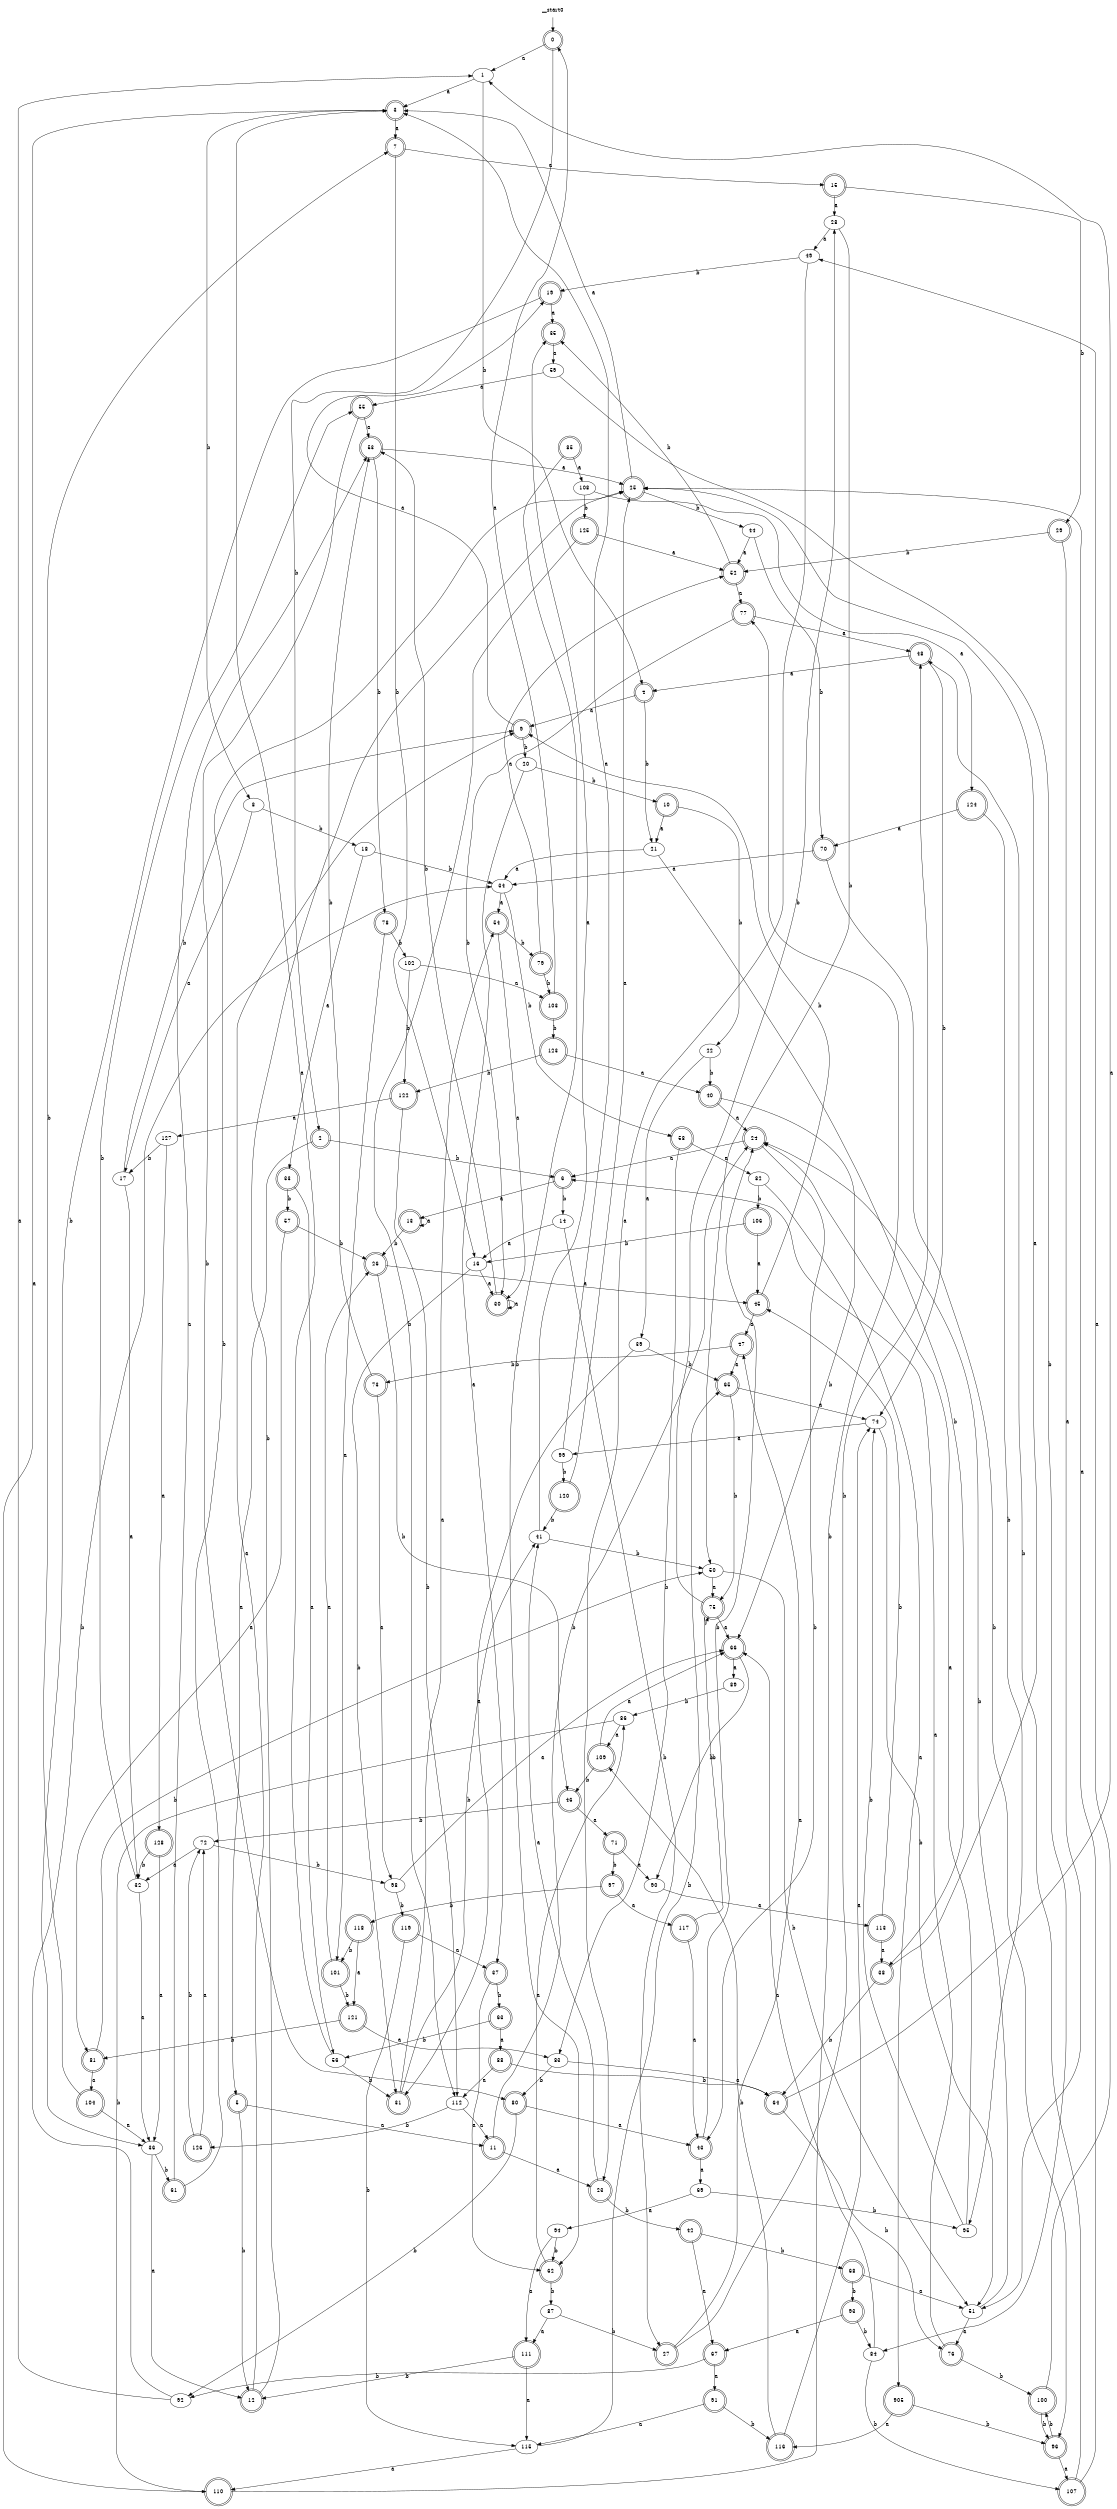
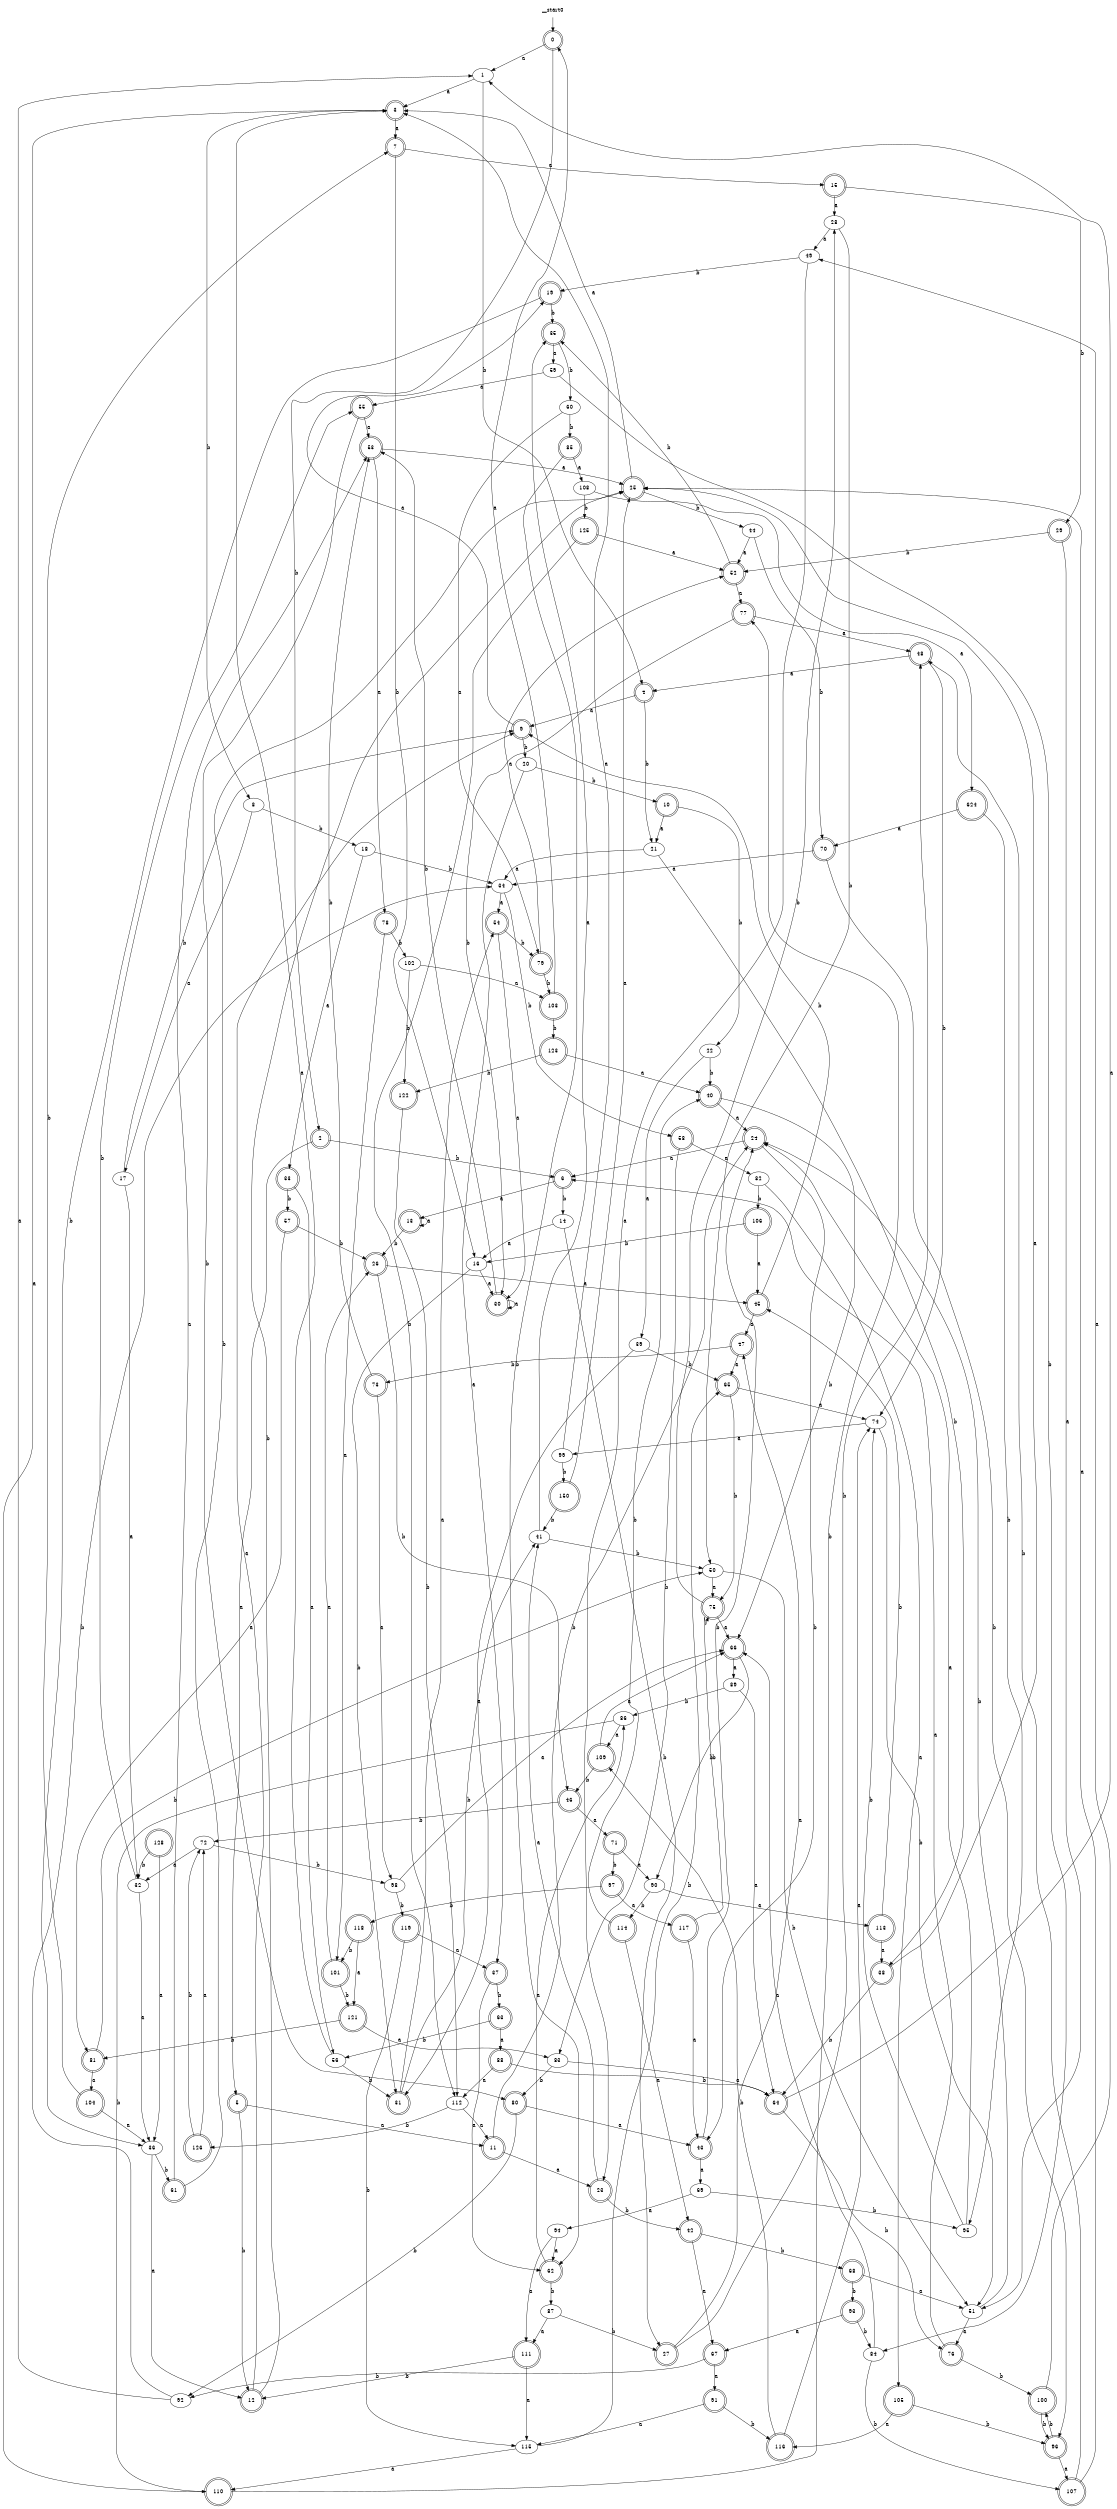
edge "19" -> "35": label "a" -> "b"
node "60": added
edge "53" -> "78": label "b" -> "a"
node "124": label "124" -> "624"
node "127": removed
node "120": label "120" -> "150"
edge "89" -> "64": added, label "a"
node "114": added
edge "94" -> "62": label "b" -> "a"
node "905": label "905" -> "105"
